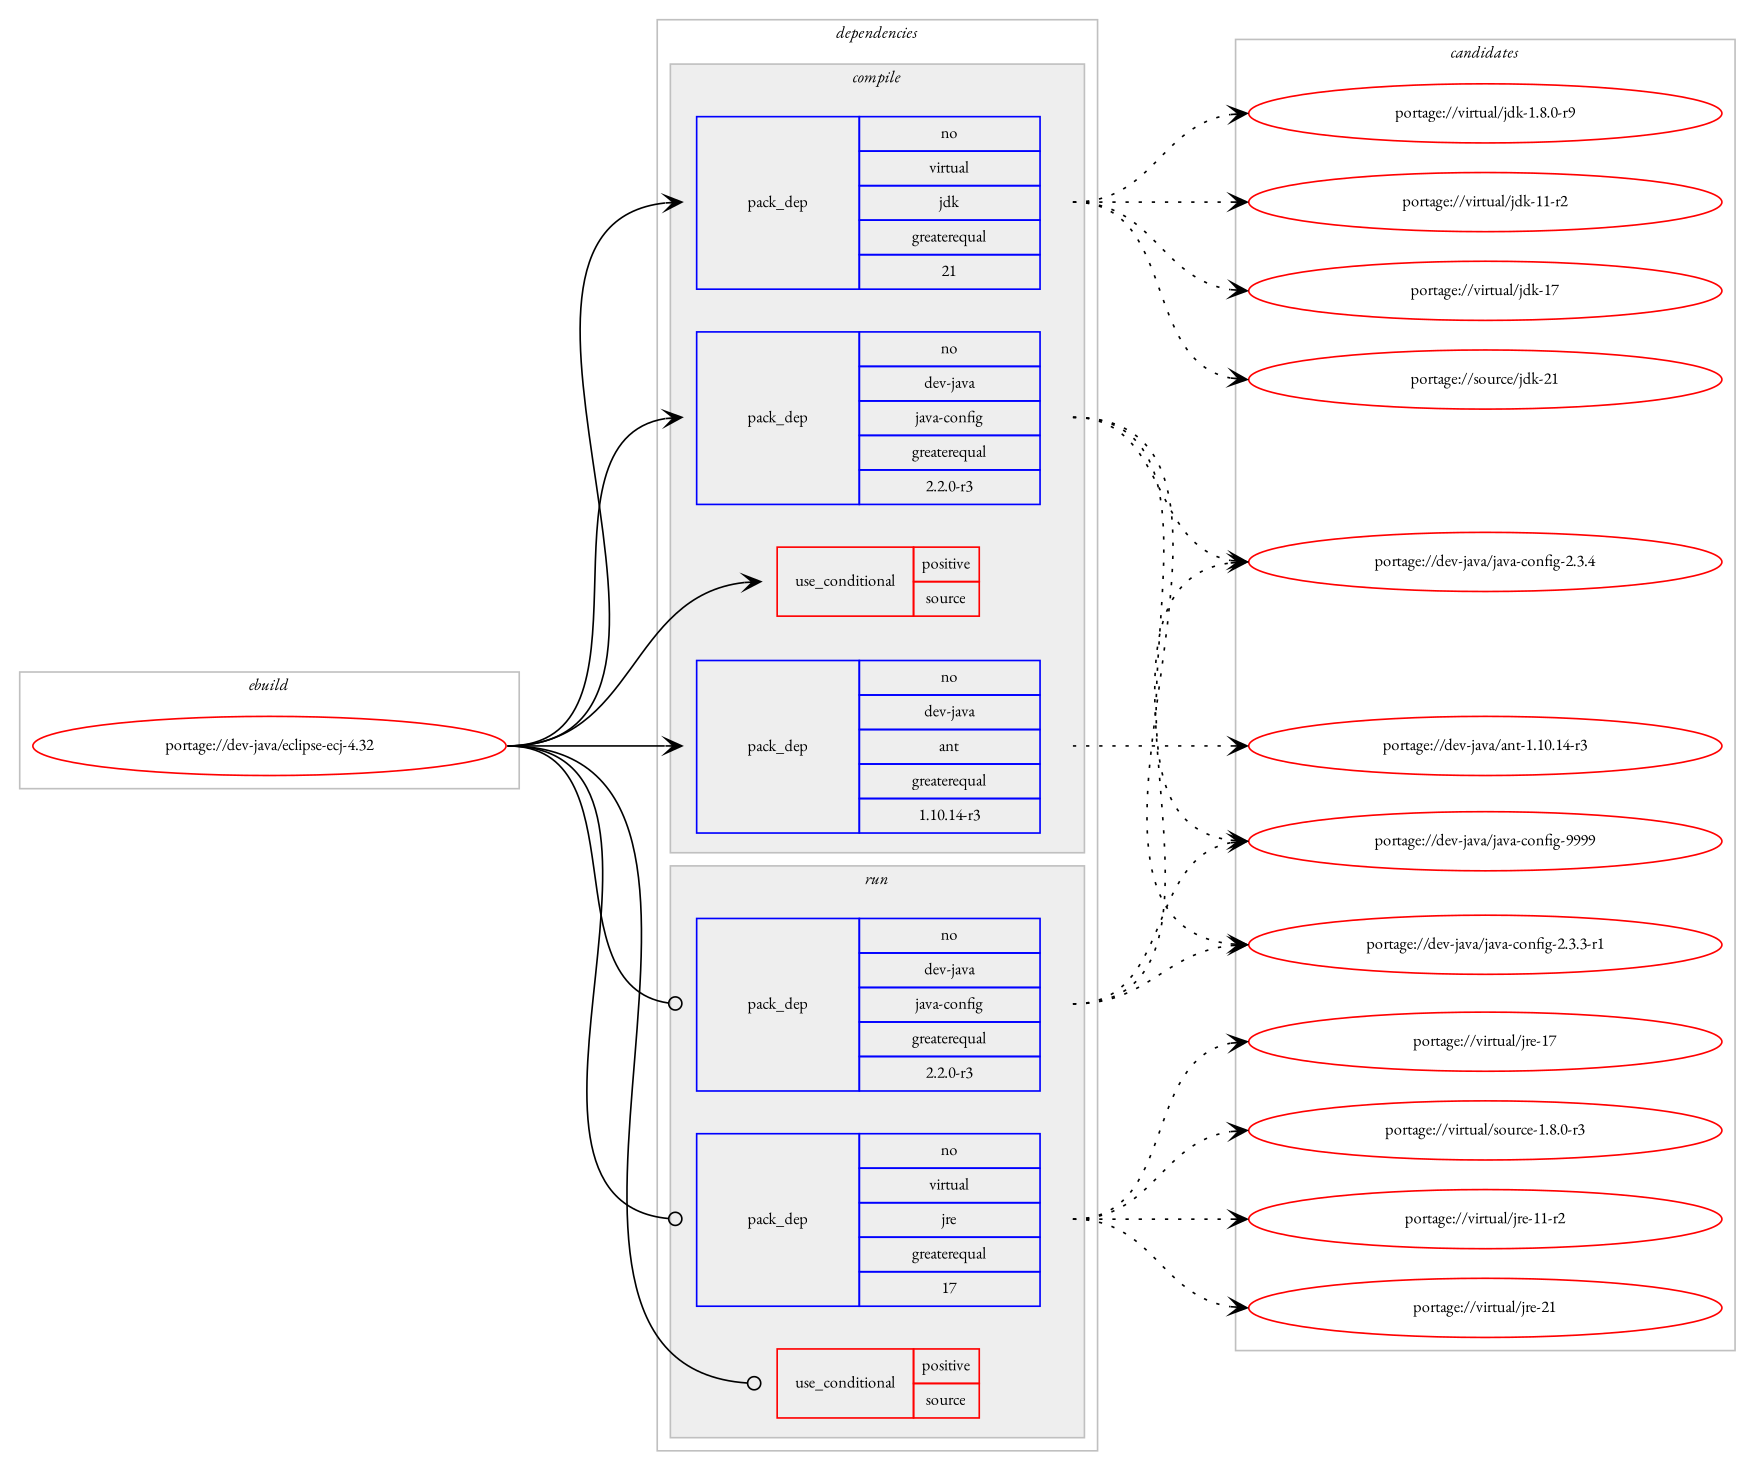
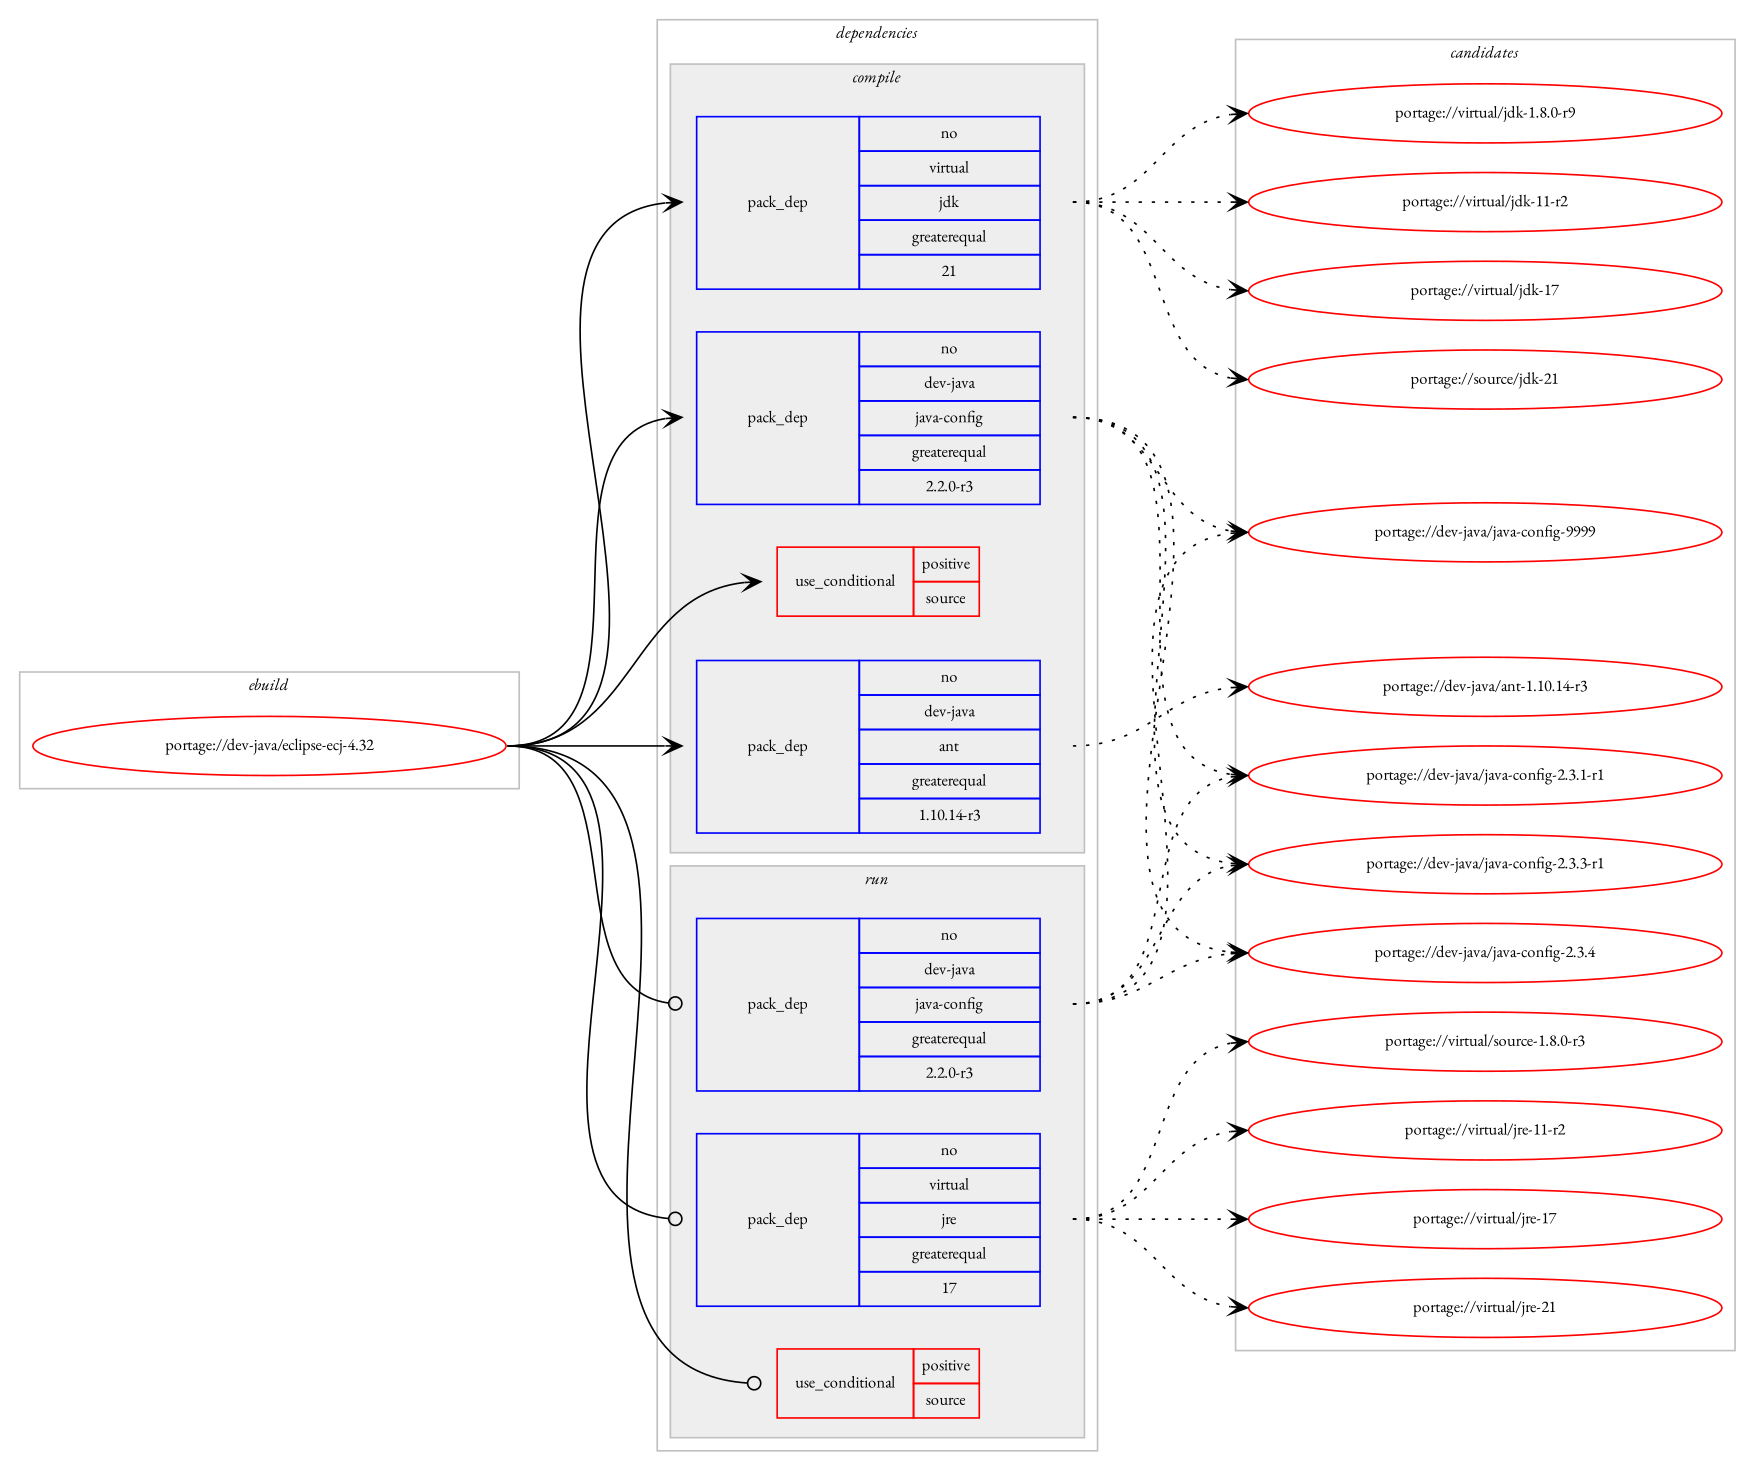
node "portage://dev-java/java-config-2.3.1-r1": added
